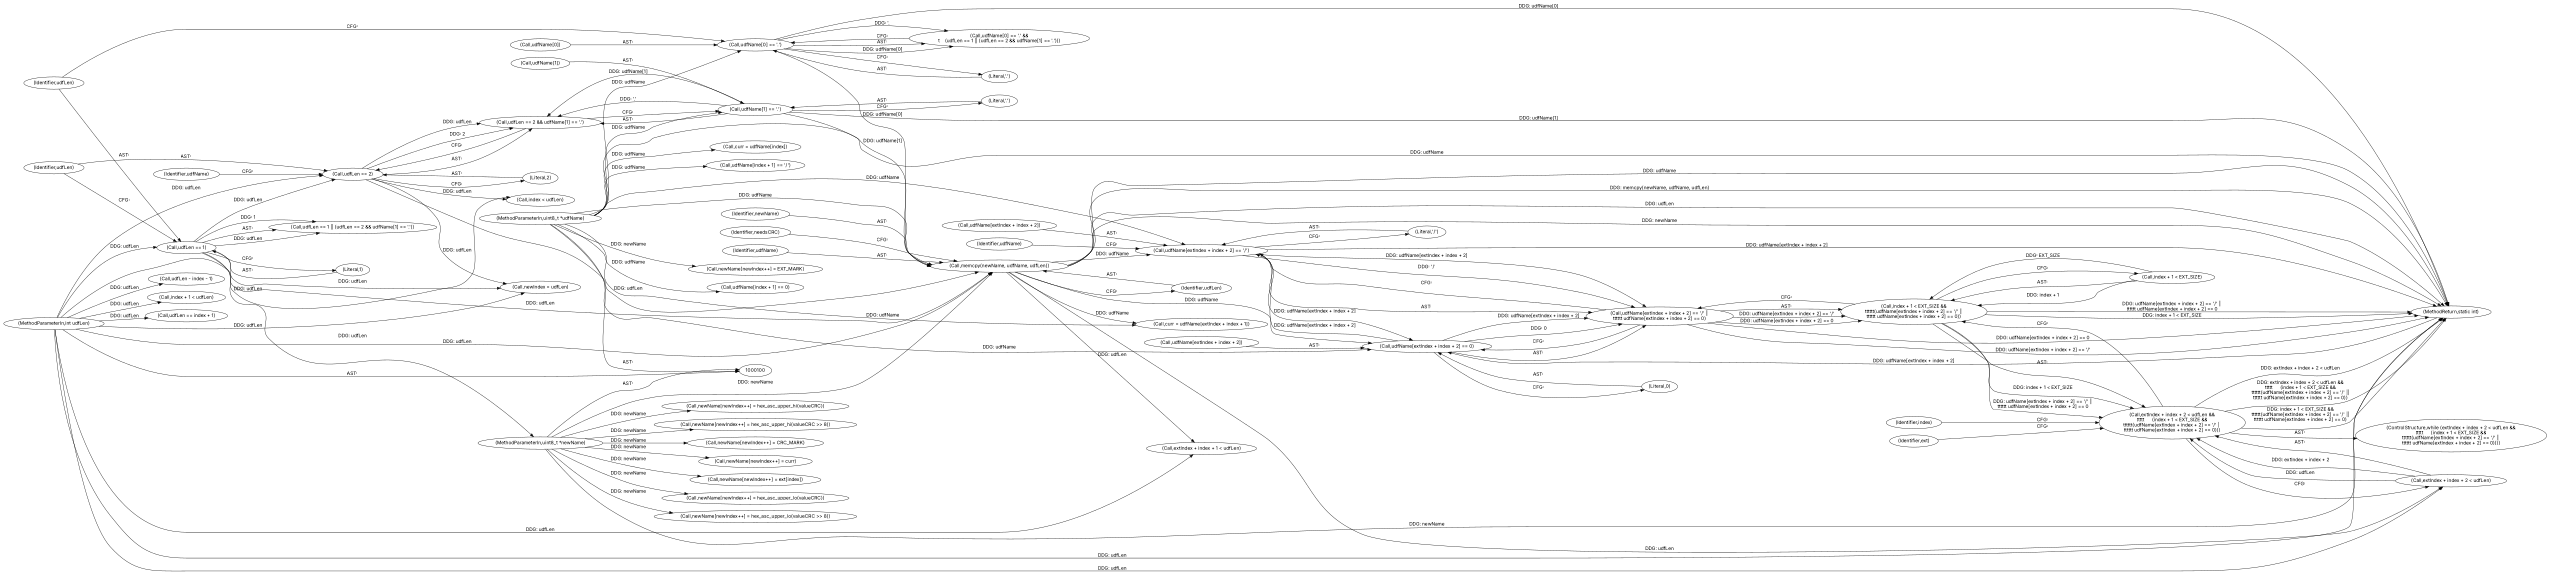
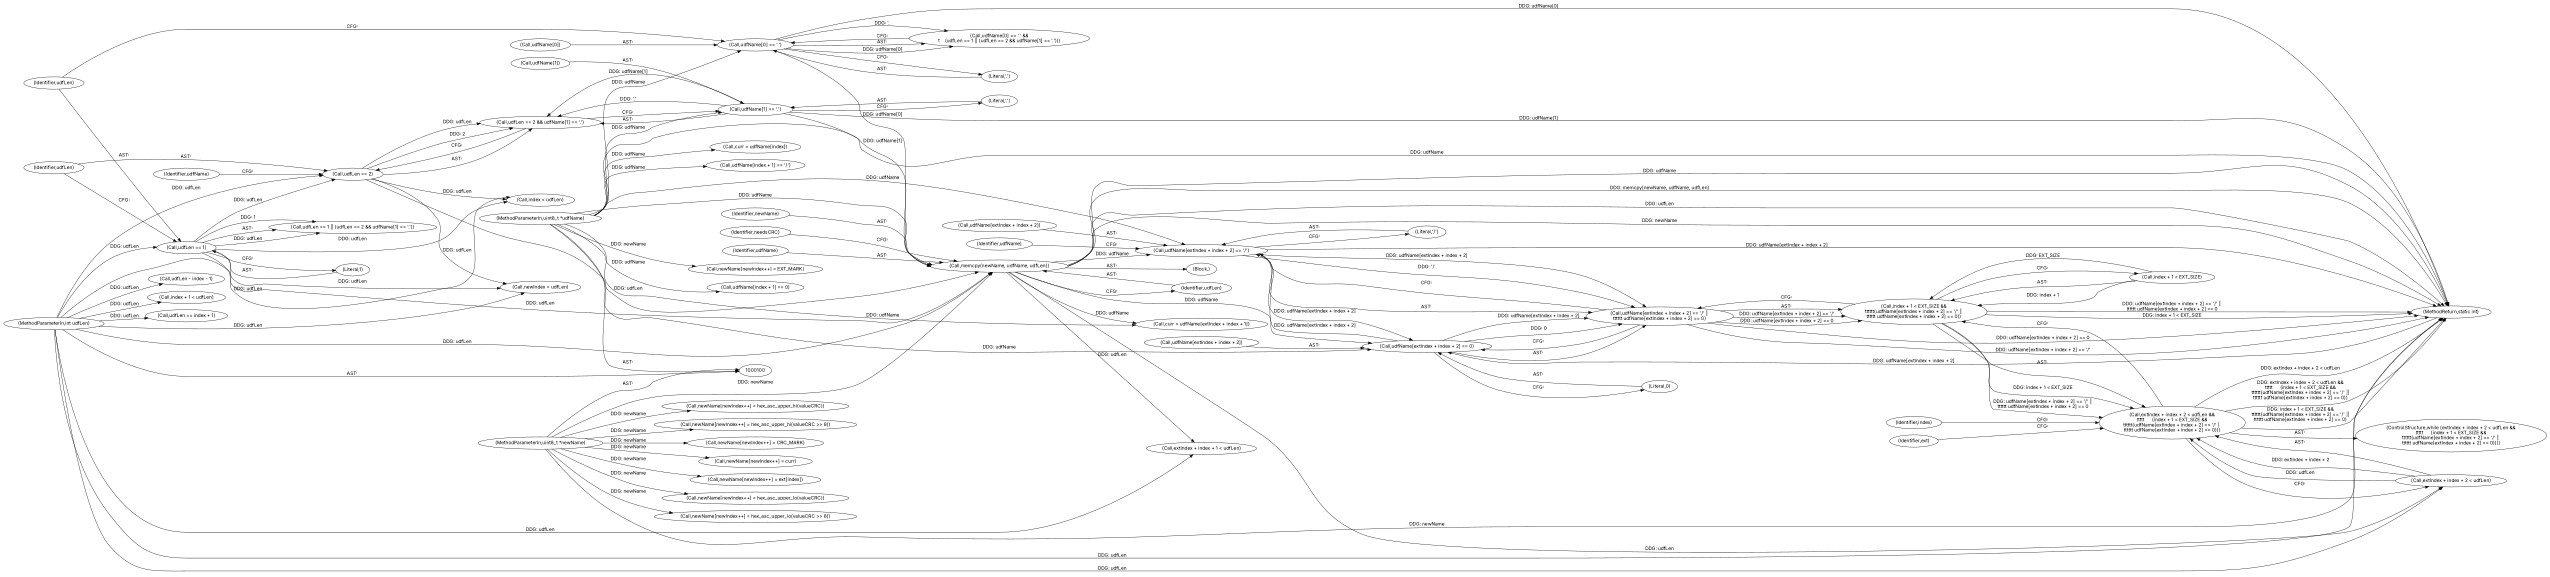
node "(Literal,2)": removed
node "(Block,)": added
edge "(Call,udfLen == 1)" -> "(MethodParameterIn,uint8_t *newName)": now "(Call,udfLen == 1)" -> "(Call,index < udfLen)"
